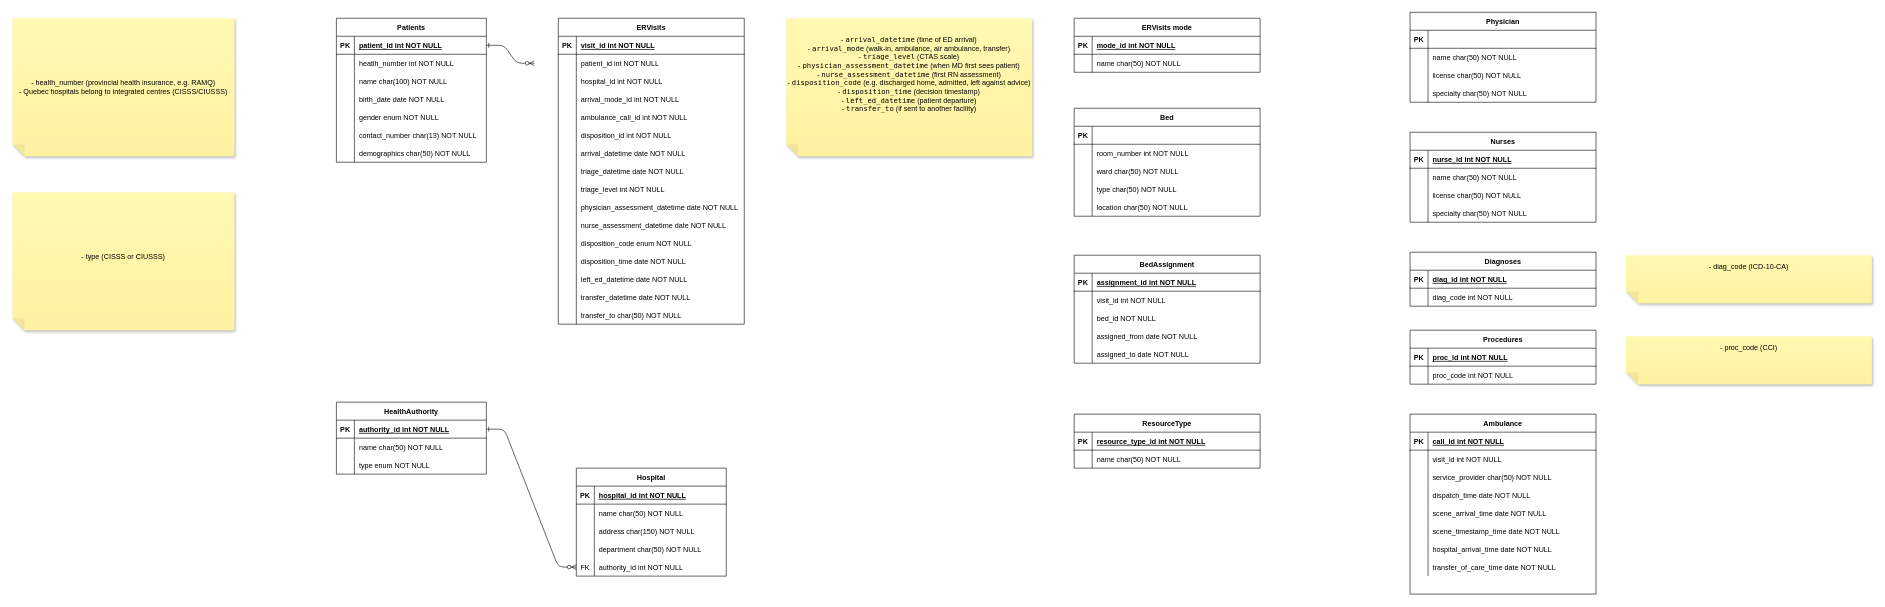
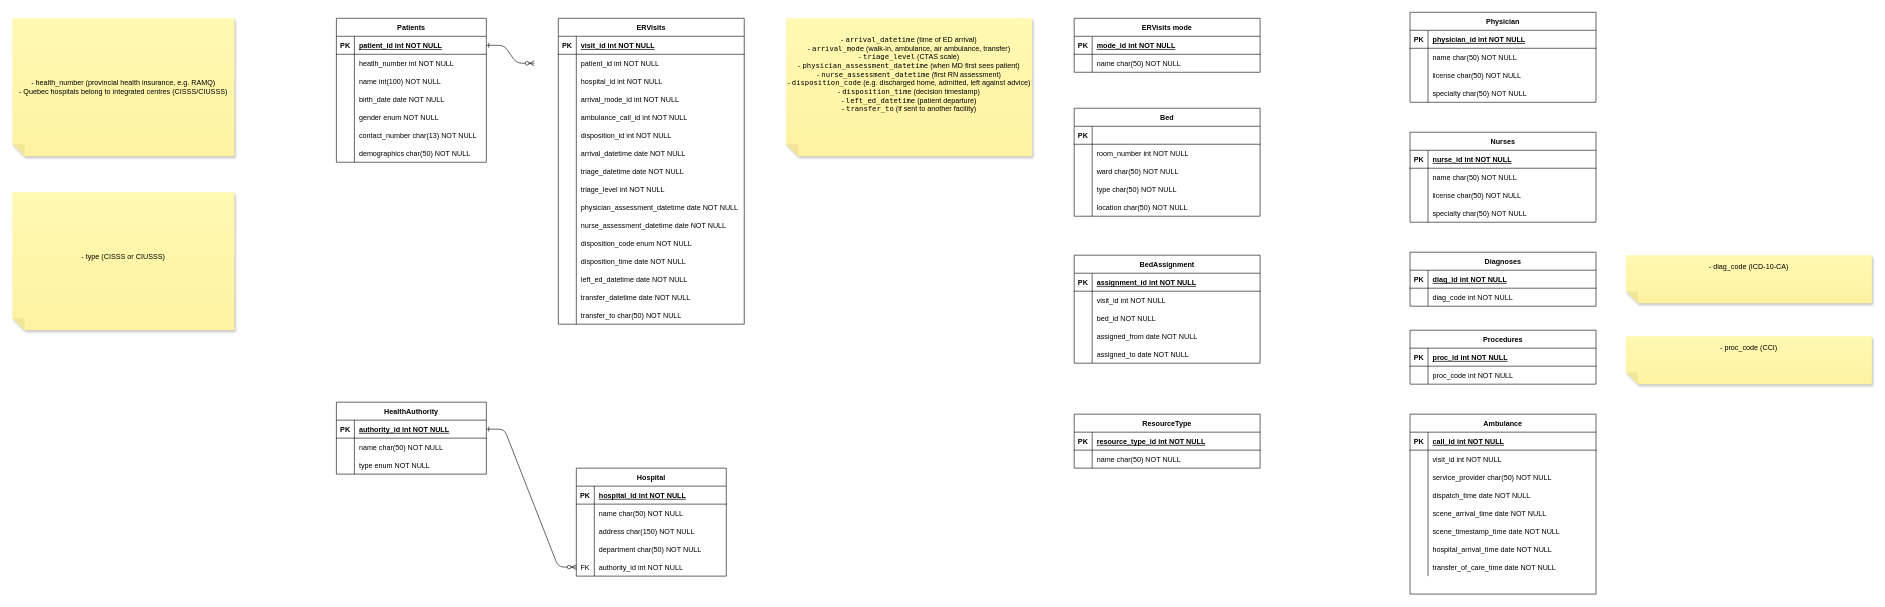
node "physician_id int NOT NULL": added
node "name char(100) NOT NULL": label "name char(100) NOT NULL" -> "name int(100) NOT NULL"
